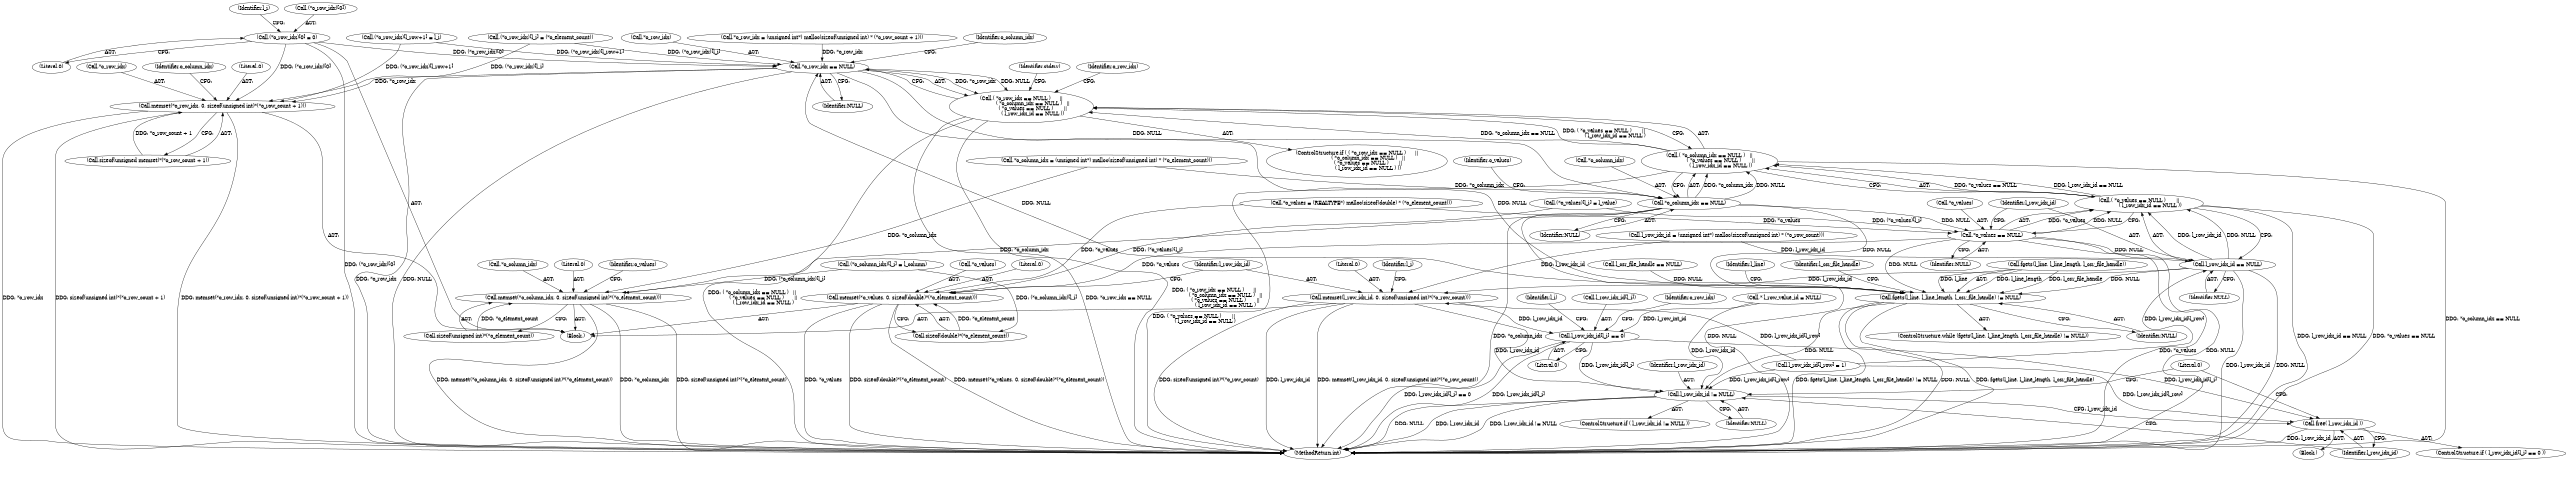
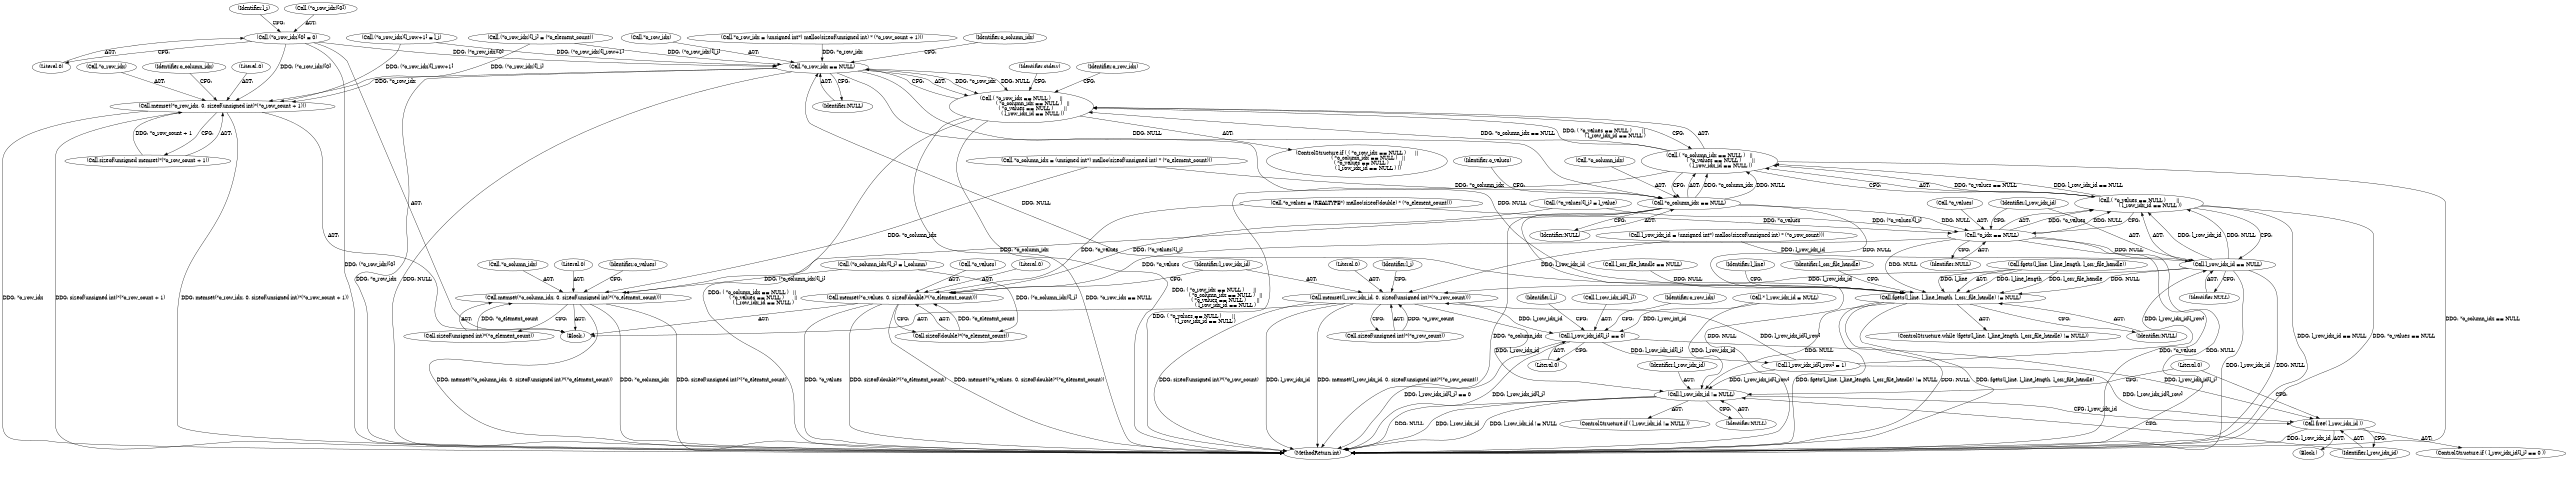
node "(Call,*o_values == NULL)": label "(Call,*o_values == NULL)" -> "(Call,*o_idx == NULL)"
node "(Call,* l_row_value_id = NULL)": label "(Call,* l_row_value_id = NULL)" -> "(Call,* l_row_idx_id = NULL)"
node "(Call,sizeof(unsigned int)*(*o_row_count))": added
edge "(Call,l_row_idx_id[l_i] == 0)" -> "(Call,l_row_idx_id != NULL)": now "(Call,l_row_idx_id[l_i] == 0)" -> "(Call,l_row_idx_id[l_row] = 1)"
